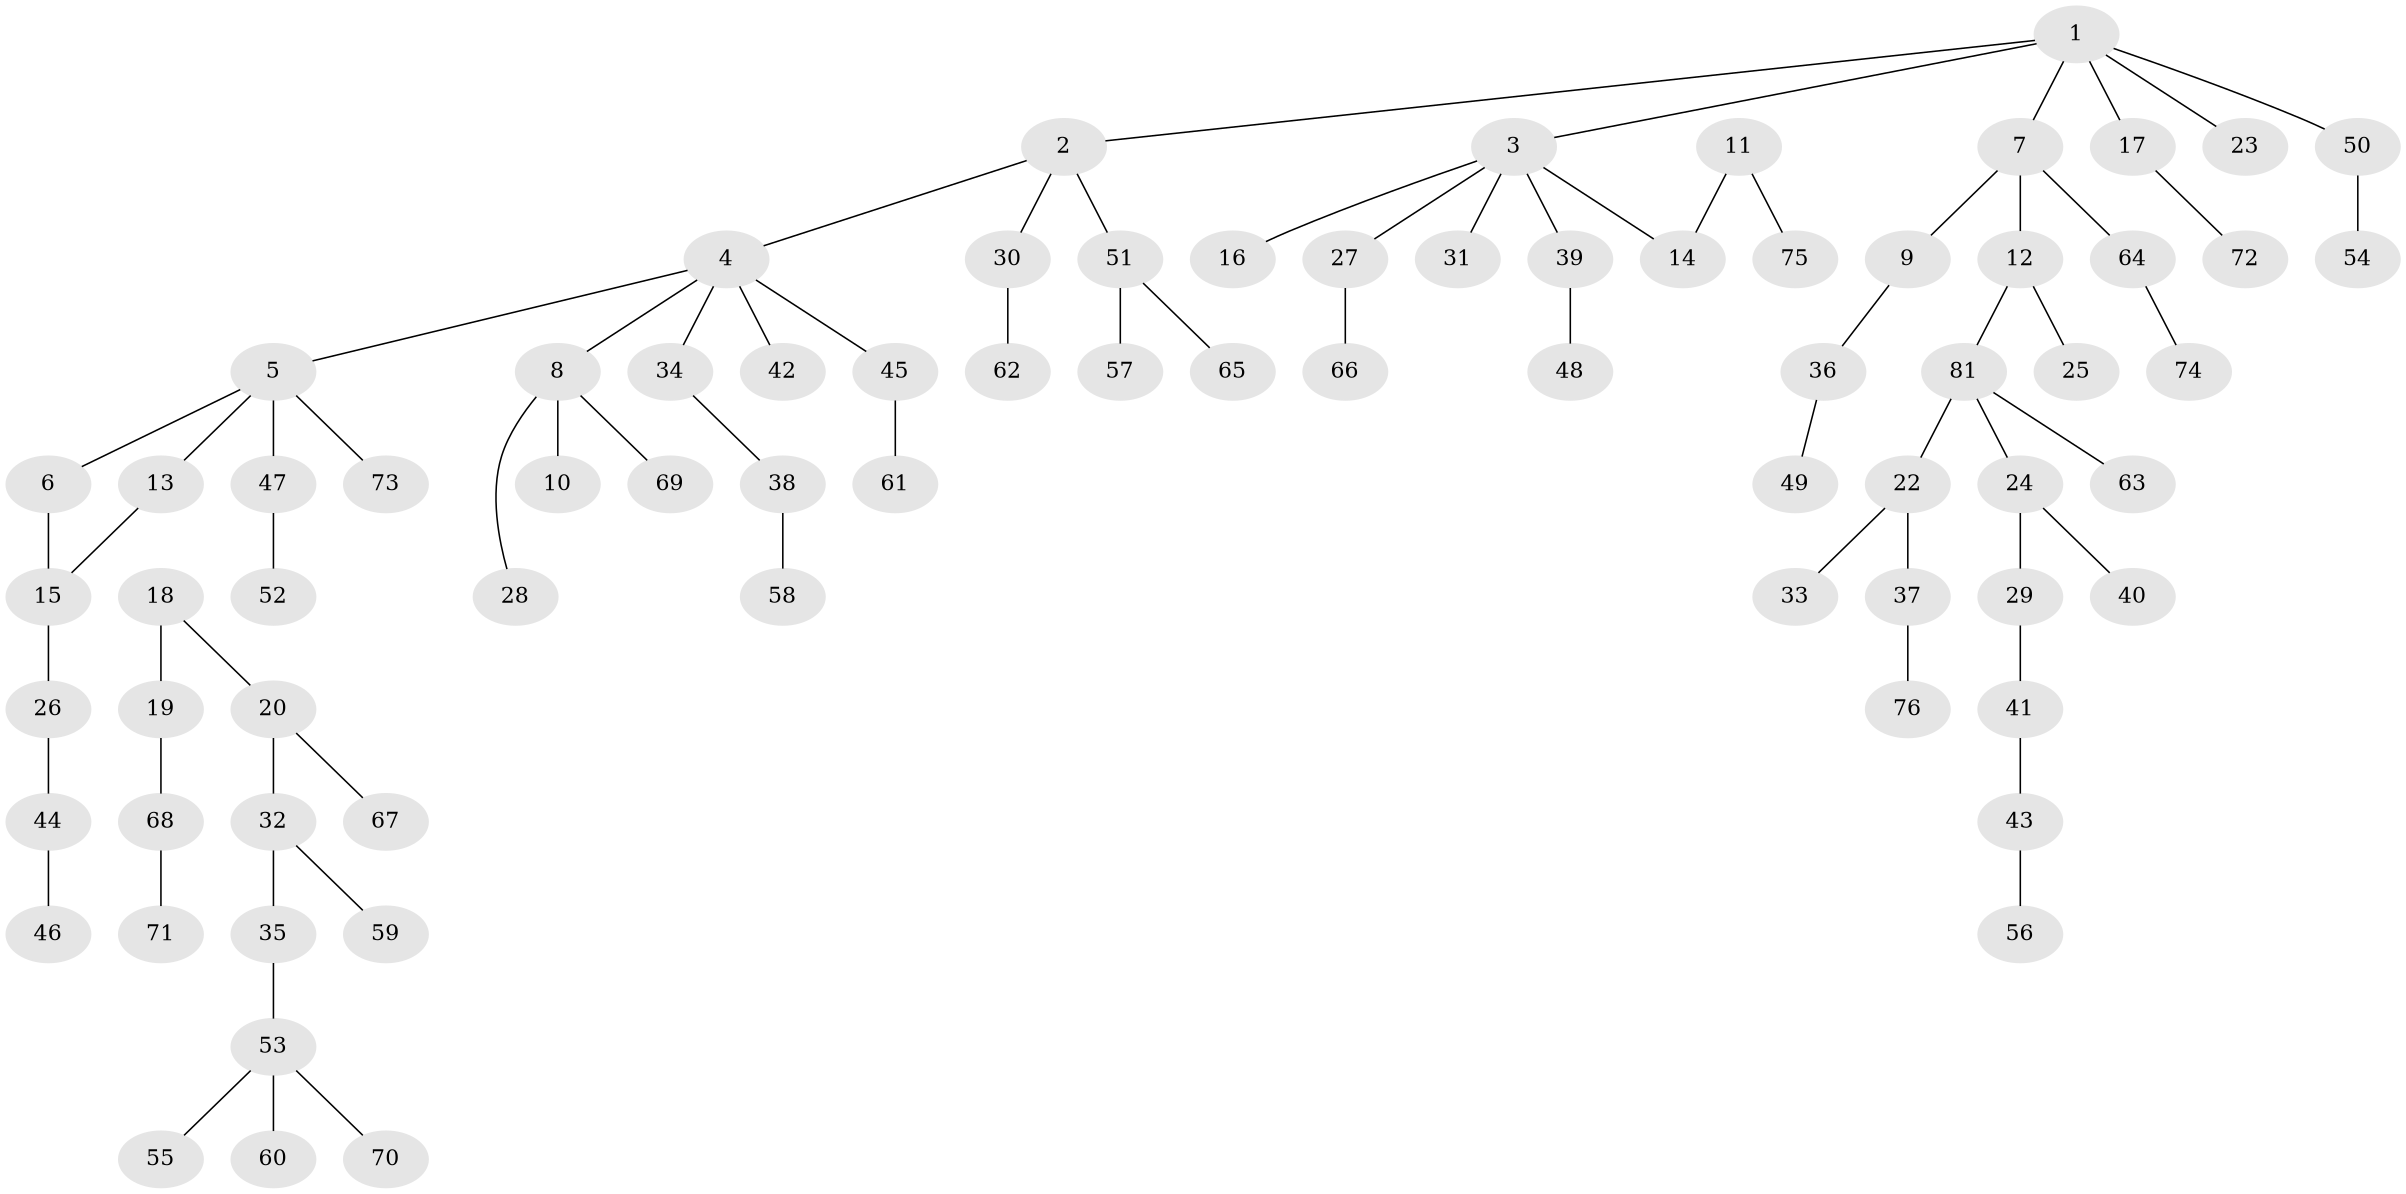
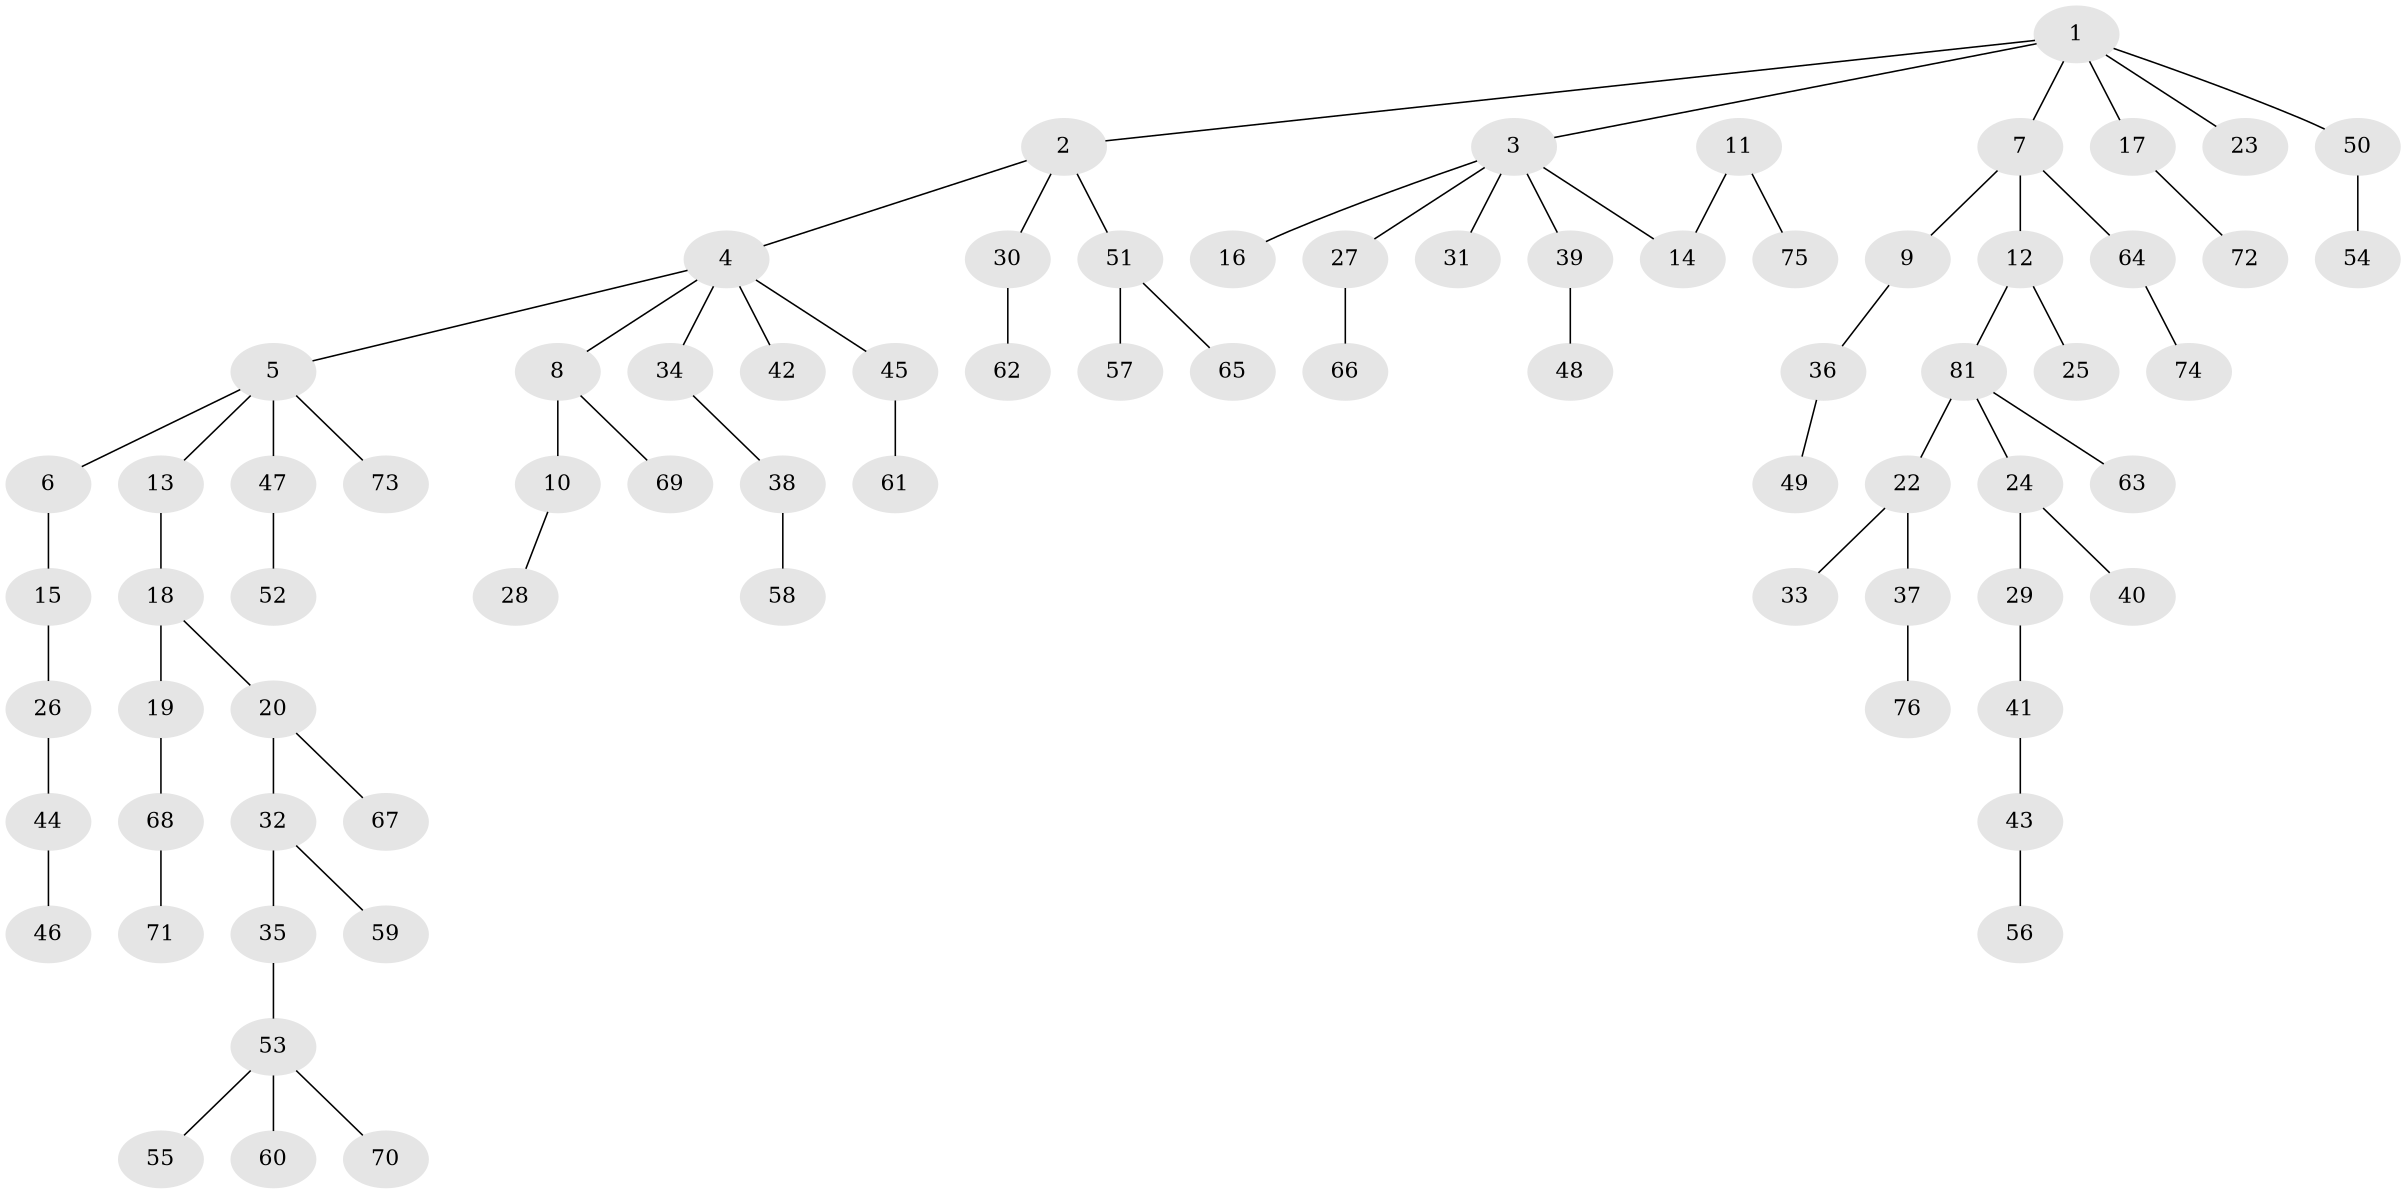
edge "8" -- "28": now "10" -- "28"
edge "13" -- "15": now "13" -- "18"
